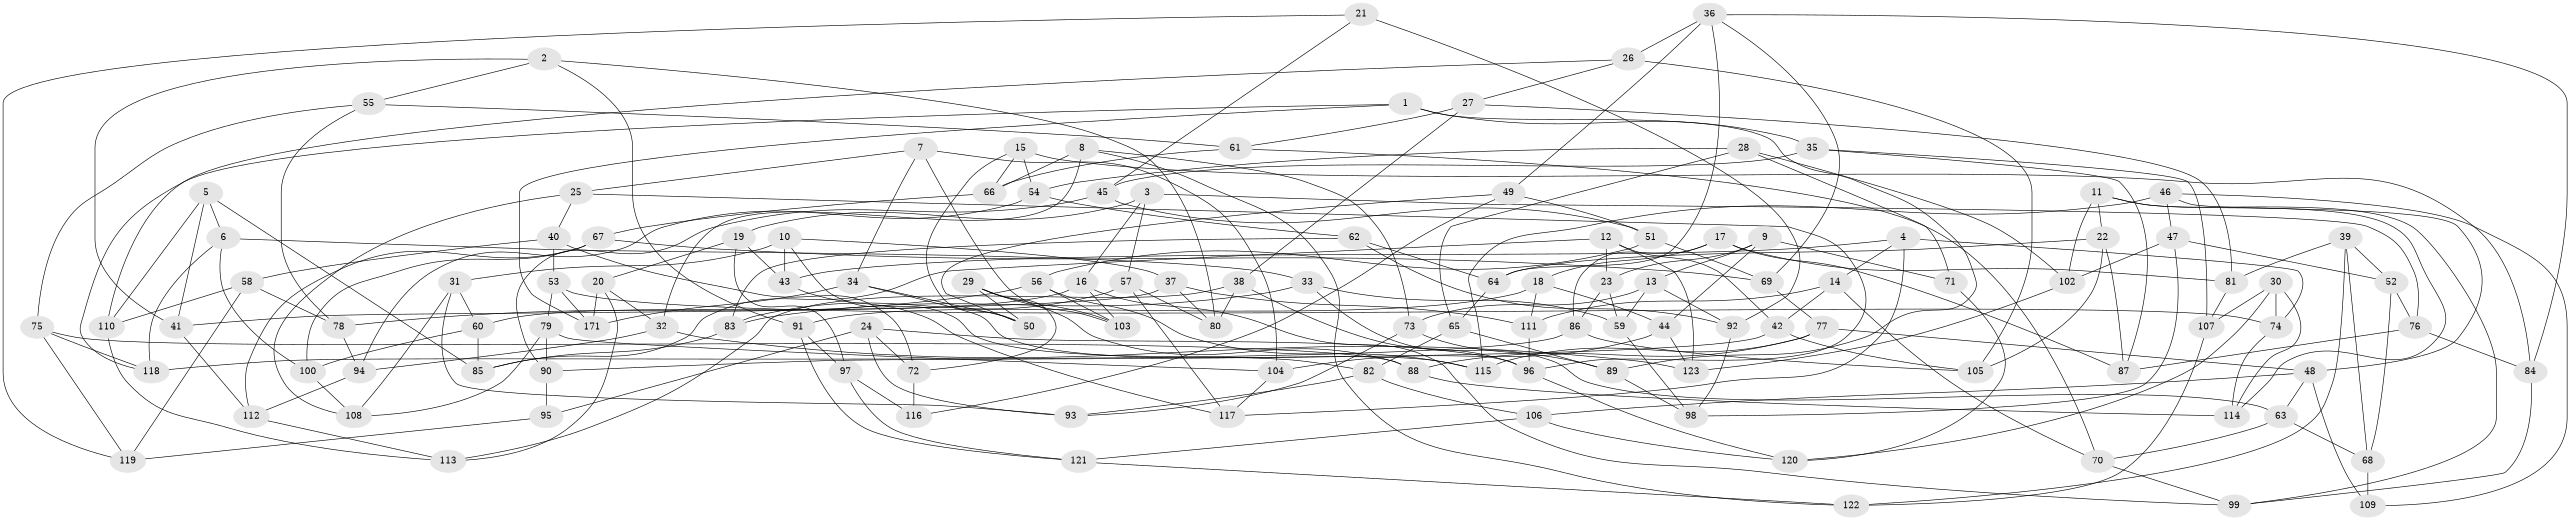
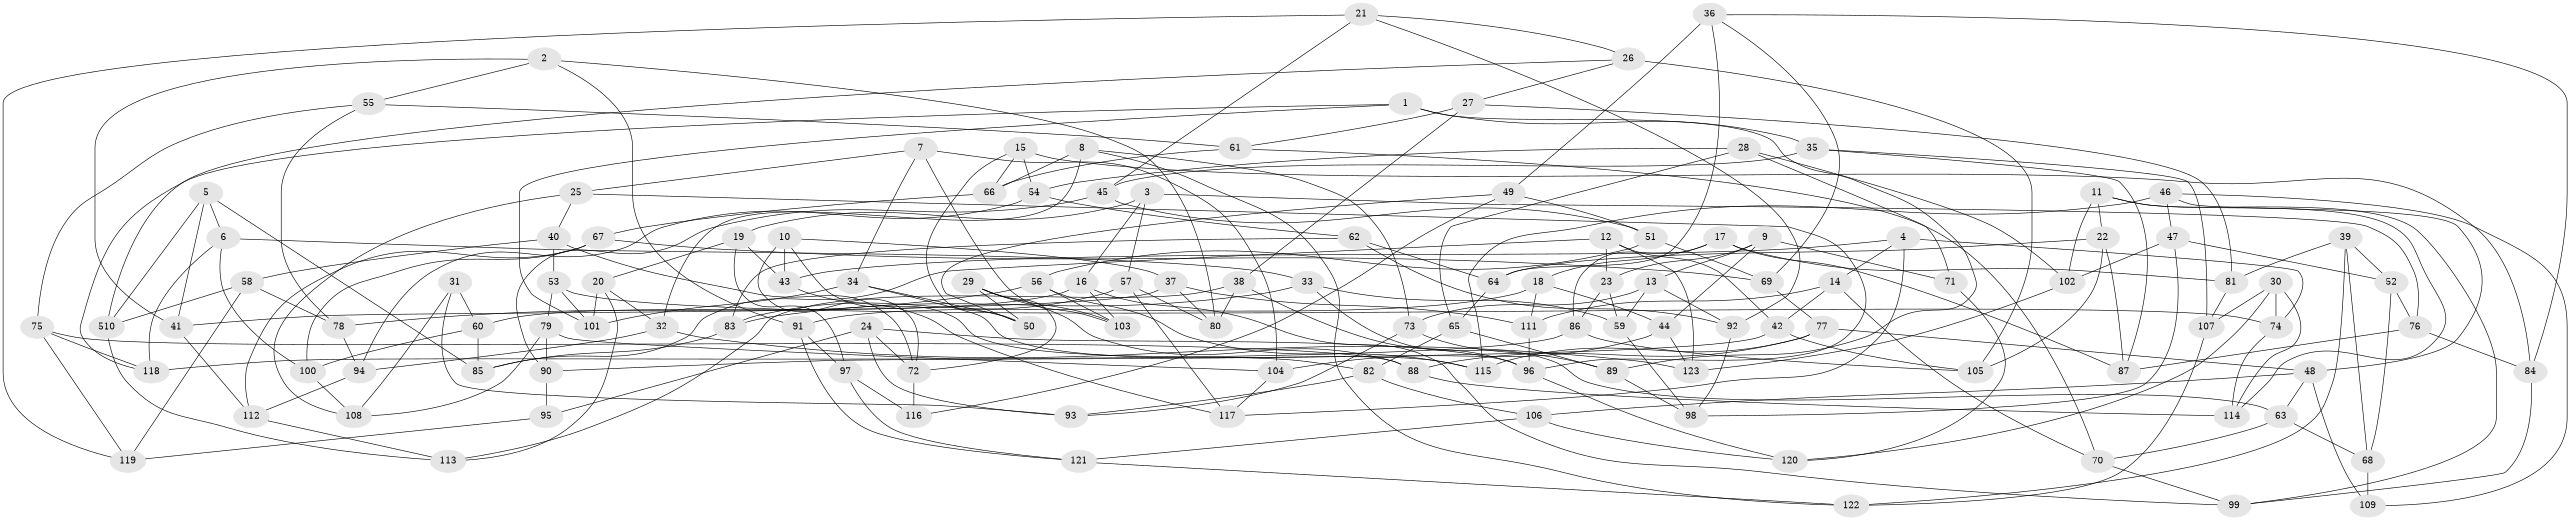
edge "36" -- "26": now "21" -- "26"
edge "10" -- "31": now "10" -- "72"
node "110": label "110" -> "510"
node "171": label "171" -> "101"
